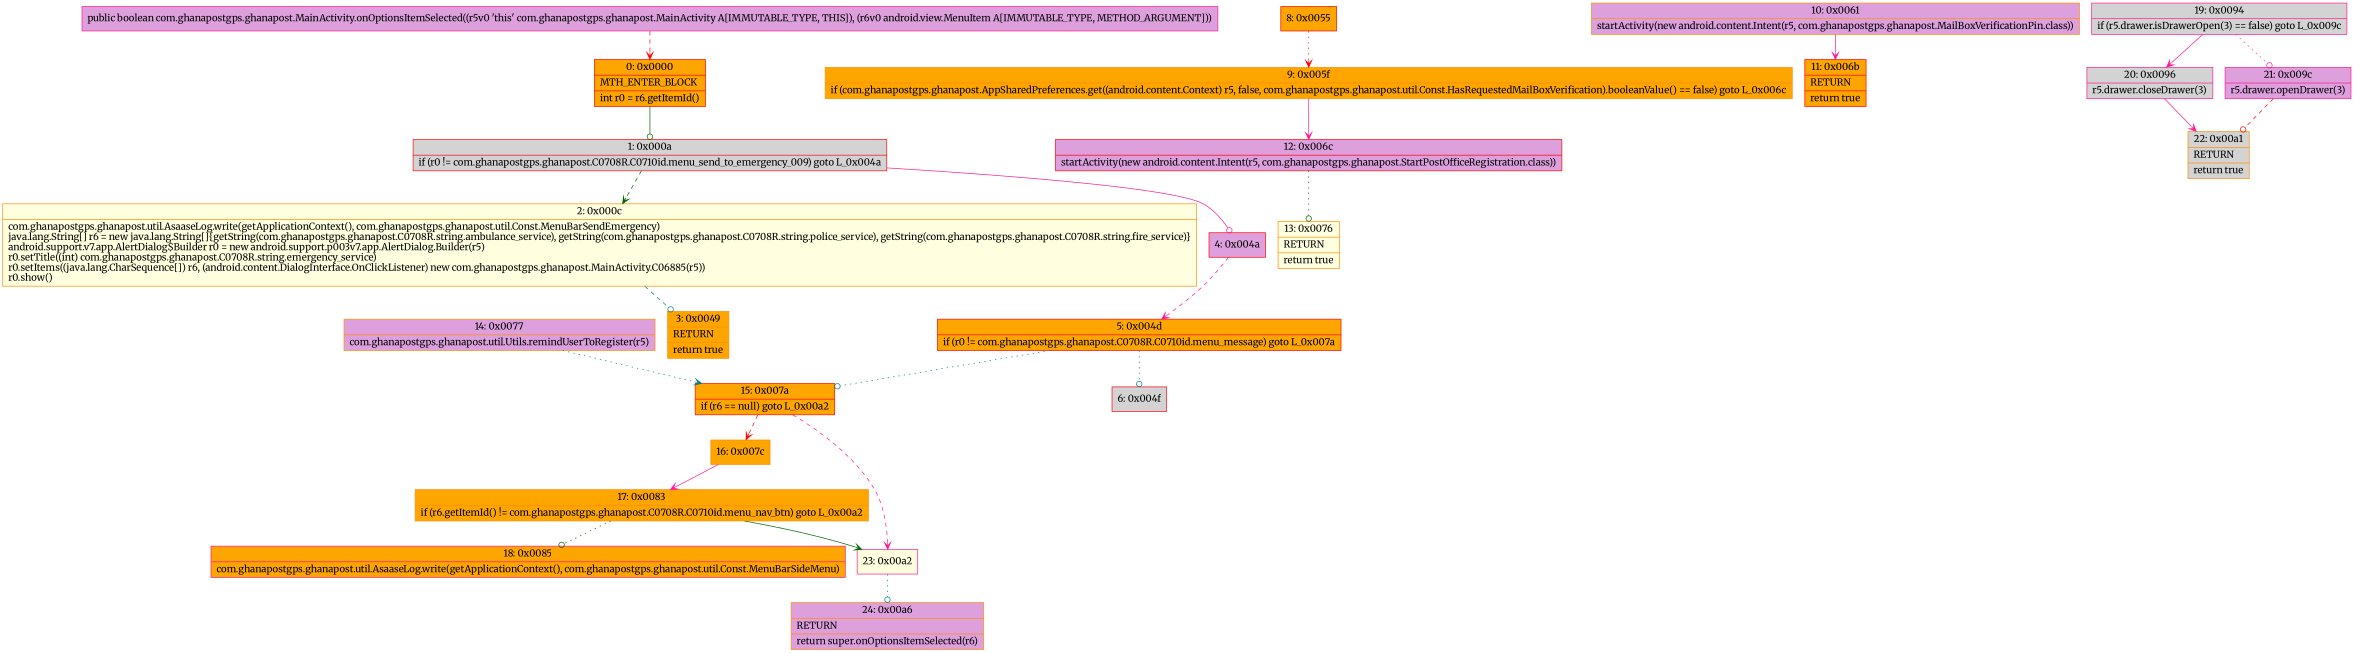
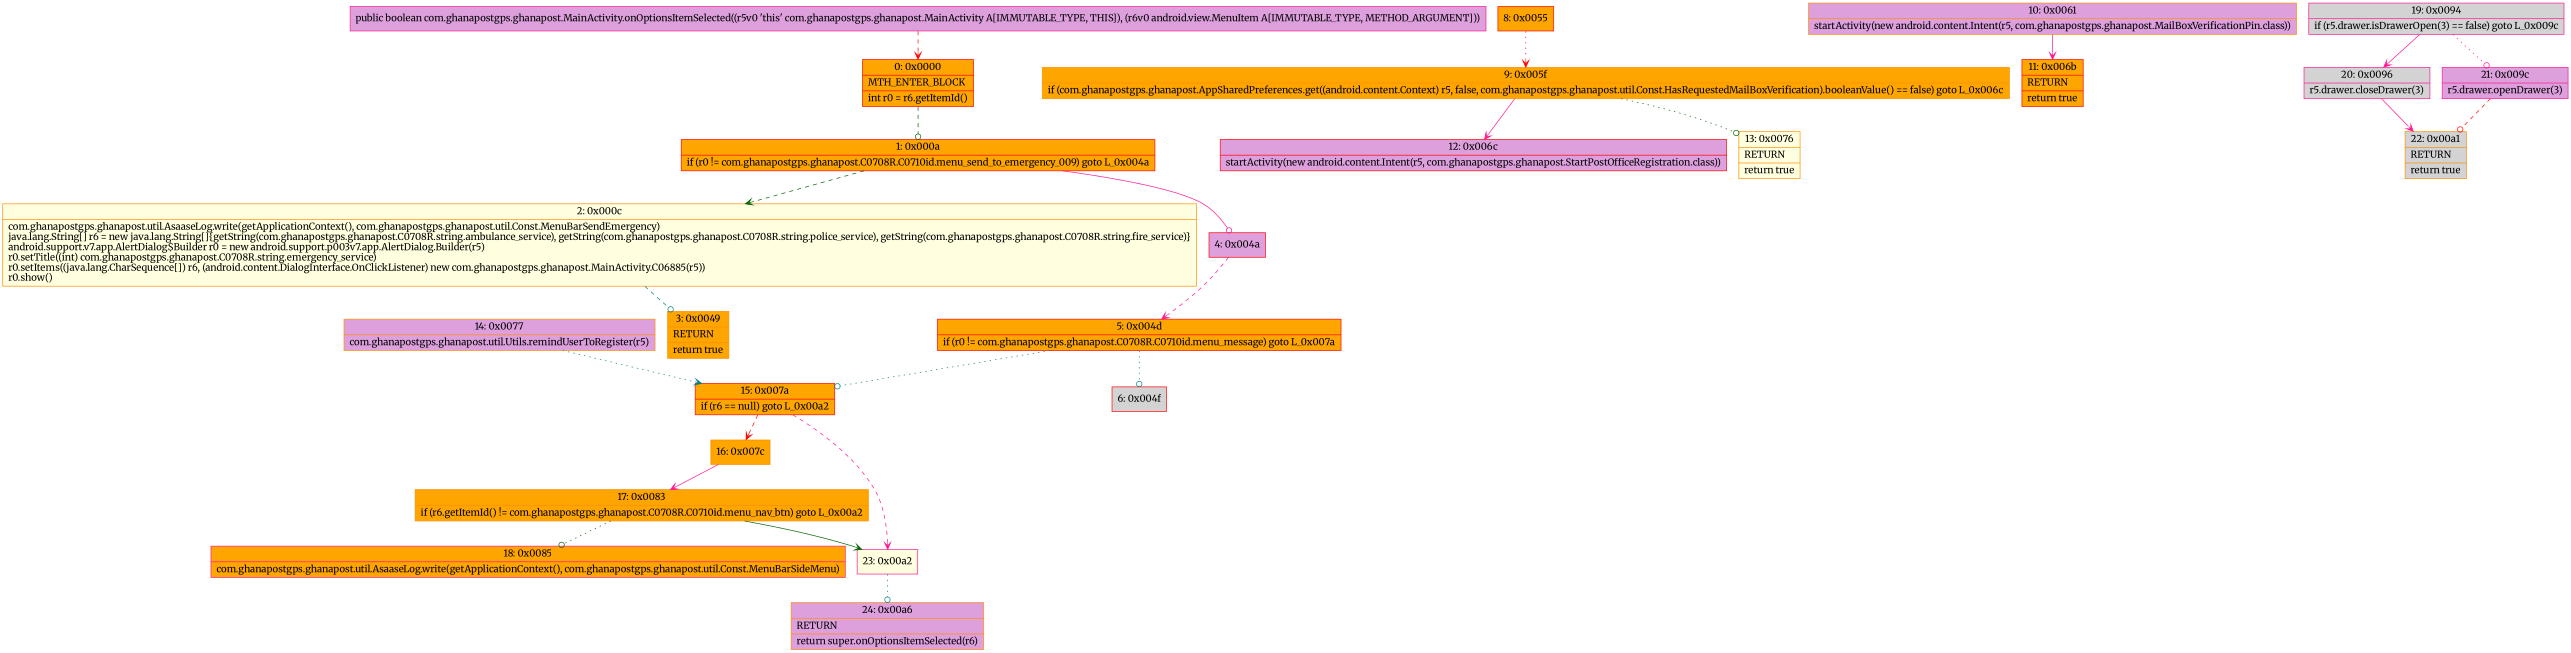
edge "0: 0x0000" -> "1: 0x000a": style solid -> dashed
node "1: 0x000a": fillcolor lightgrey -> orange
edge "12: 0x006c" -> "13: 0x0076": now "9: 0x005f" -> "13: 0x0076"
